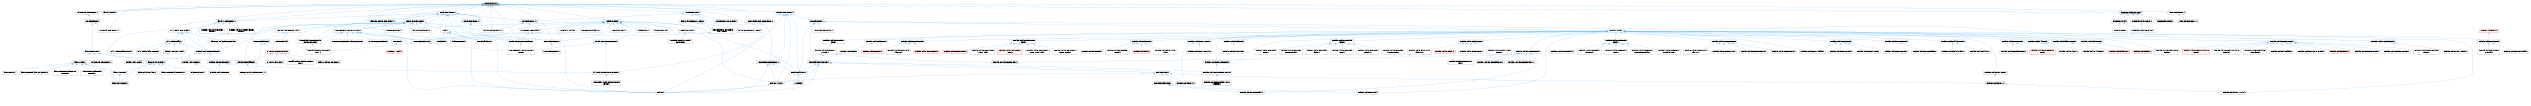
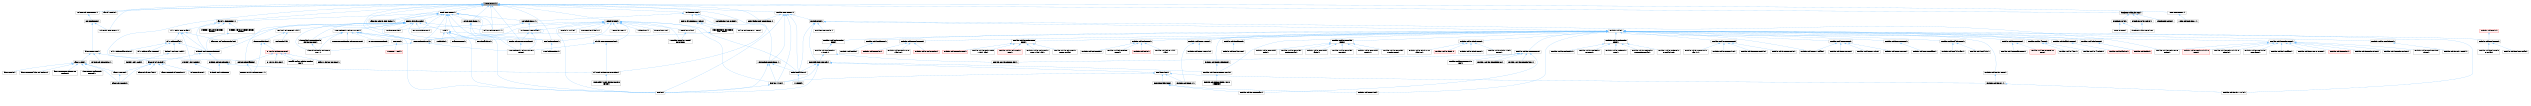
node "ParticleModuleVectorField Local.h": label "ParticleModuleVectorField Local.h" -> "ParticleModuleVectorField Sample.h"
